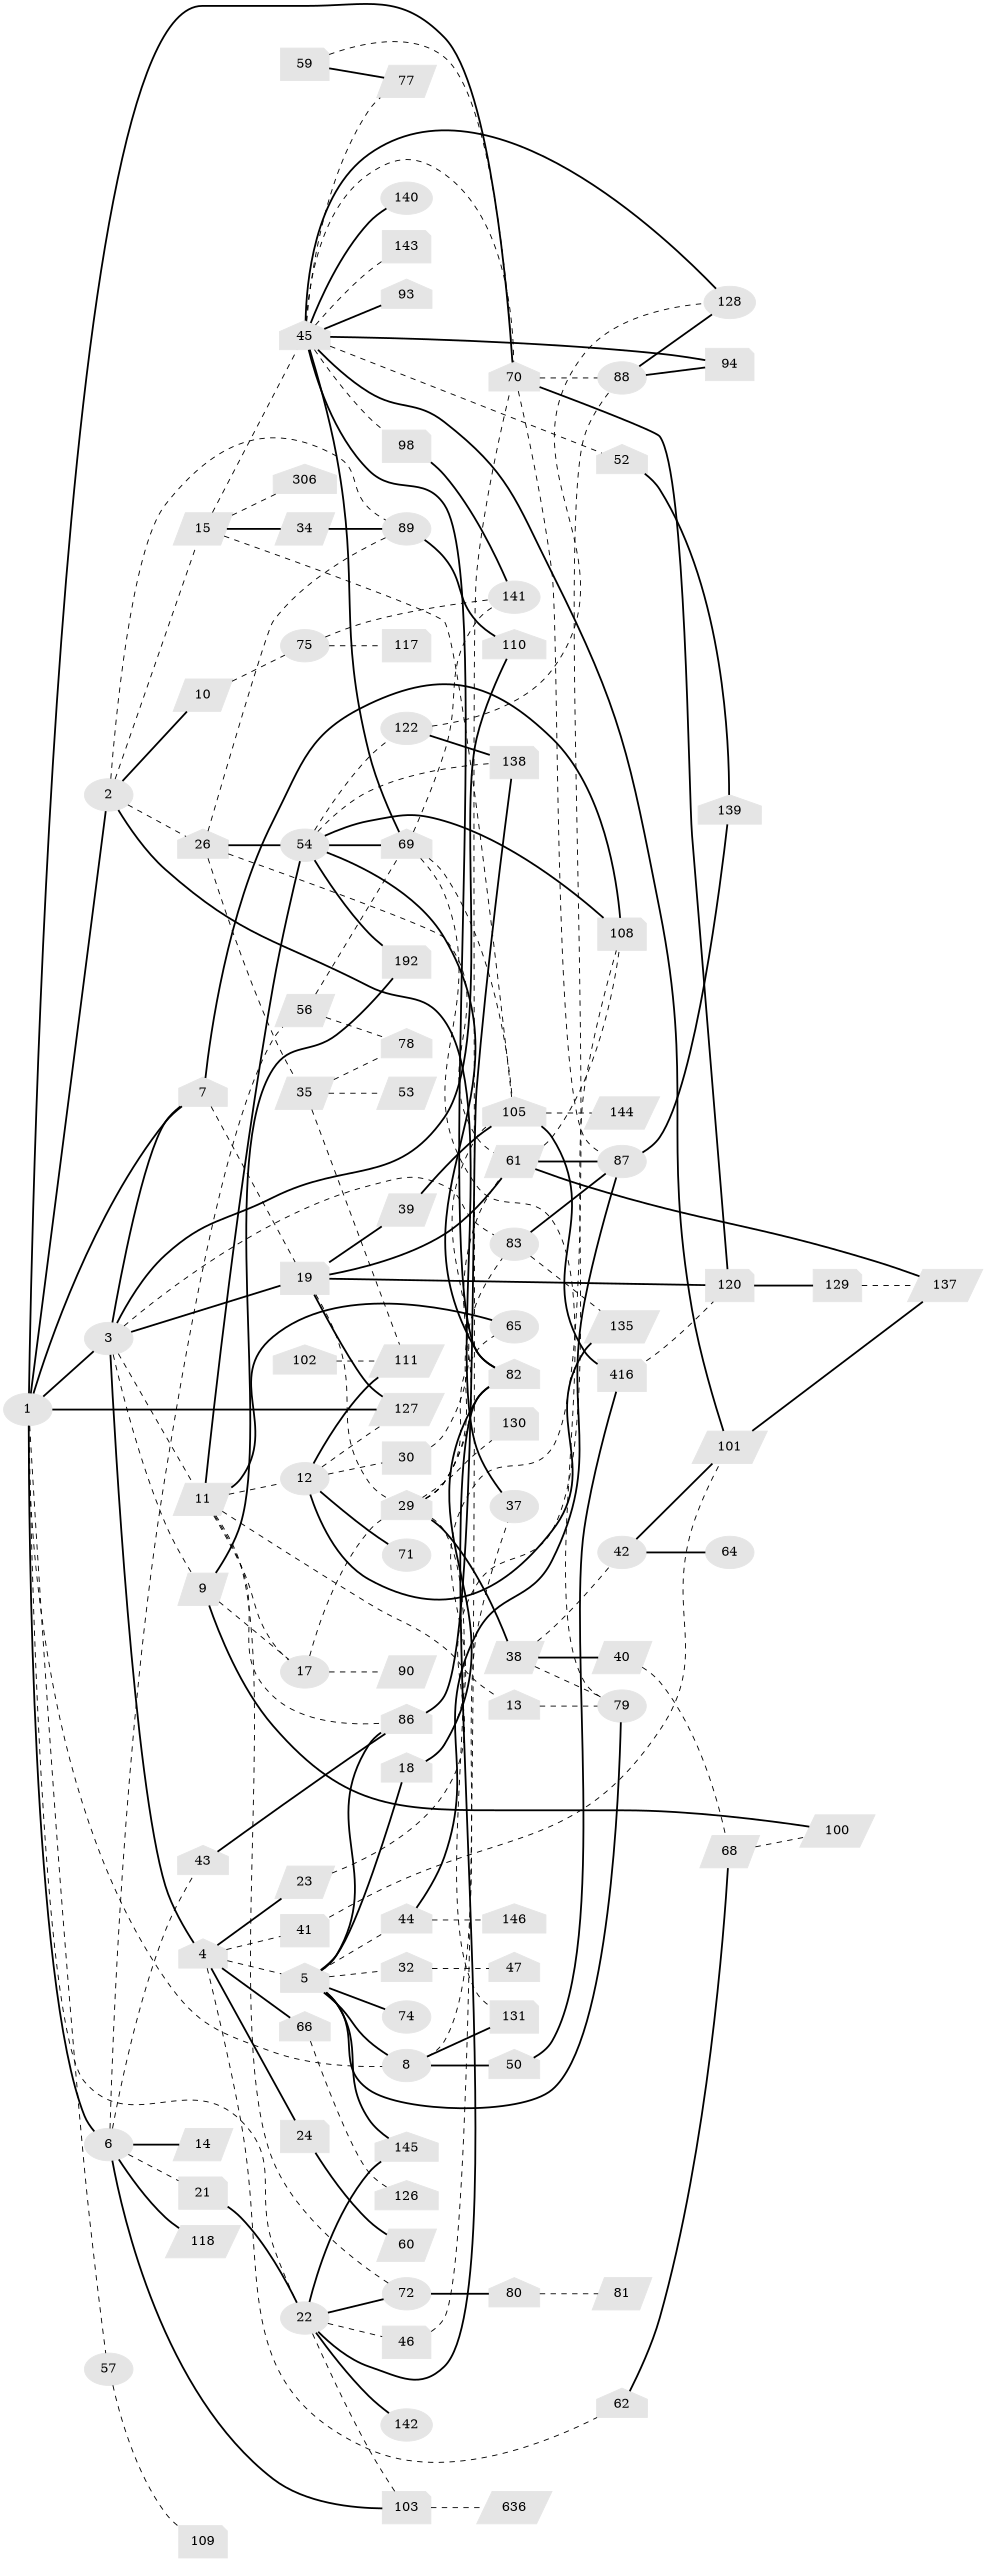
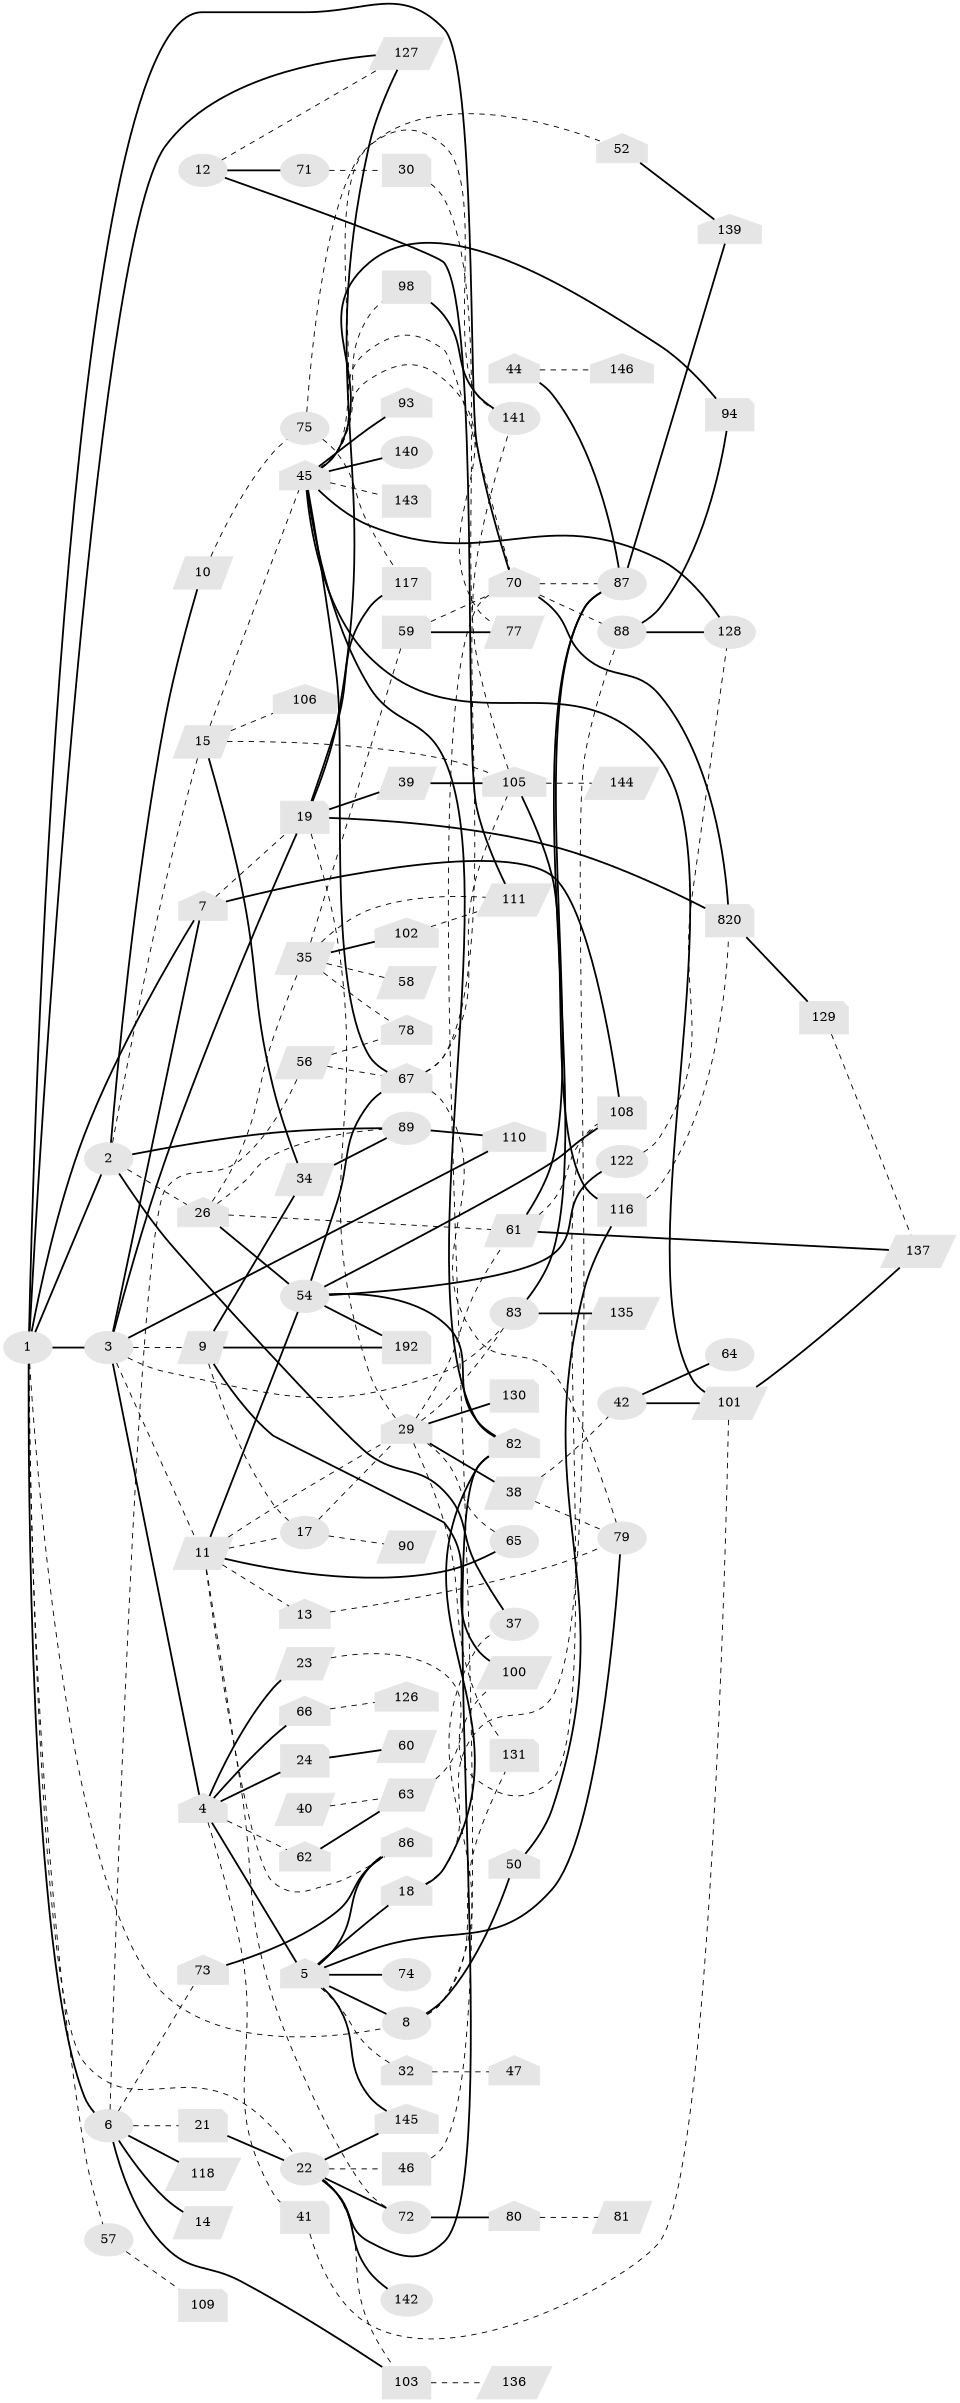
node "306": label "306" -> "106"
edge "89" -- "2": style dashed -> bold
node "138": removed
edge "122" -- "54": style dashed -> bold
edge "59" -- "35": added
node "69": label "69" -> "67"
edge "102" -- "35": added
node "53": label "53" -> "58"
edge "61" -- "19": now "117" -- "19"
edge "34" -- "9": added
edge "83" -- "135": style dashed -> bold
node "120": label "120" -> "820"
node "416": label "416" -> "116"
edge "30" -- "12": now "30" -- "71"
edge "130" -- "29": style dashed -> bold
edge "12" -- "11": now "29" -- "11"
edge "135" -- "12": removed
edge "38" -- "40": removed
node "68": label "68" -> "63"
node "43": label "43" -> "73"
edge "44" -- "5": removed
edge "4" -- "5": style dashed -> bold
edge "131" -- "8": style bold -> dashed
node "636": label "636" -> "136"
